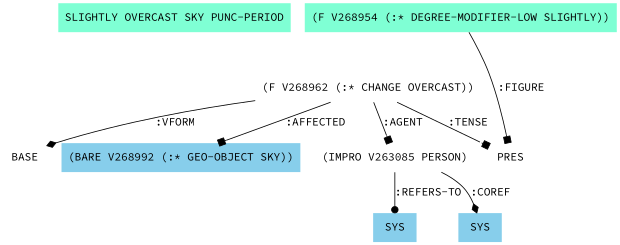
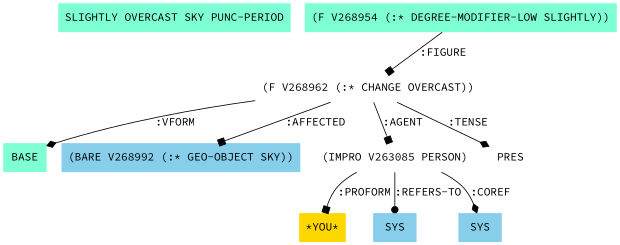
edge "(F V268954 (:* DEGREE-MODIFIER-LOW SLIGHTLY))" -> "PRES": now "(F V268954 (:* DEGREE-MODIFIER-LOW SLIGHTLY))" -> "(F V268962 (:* CHANGE OVERCAST))"
edge "(F V268962 (:* CHANGE OVERCAST))" -> "PRES": arrowhead box -> diamond
node "BASE": fillcolor white -> aquamarine
node "*YOU*": added
